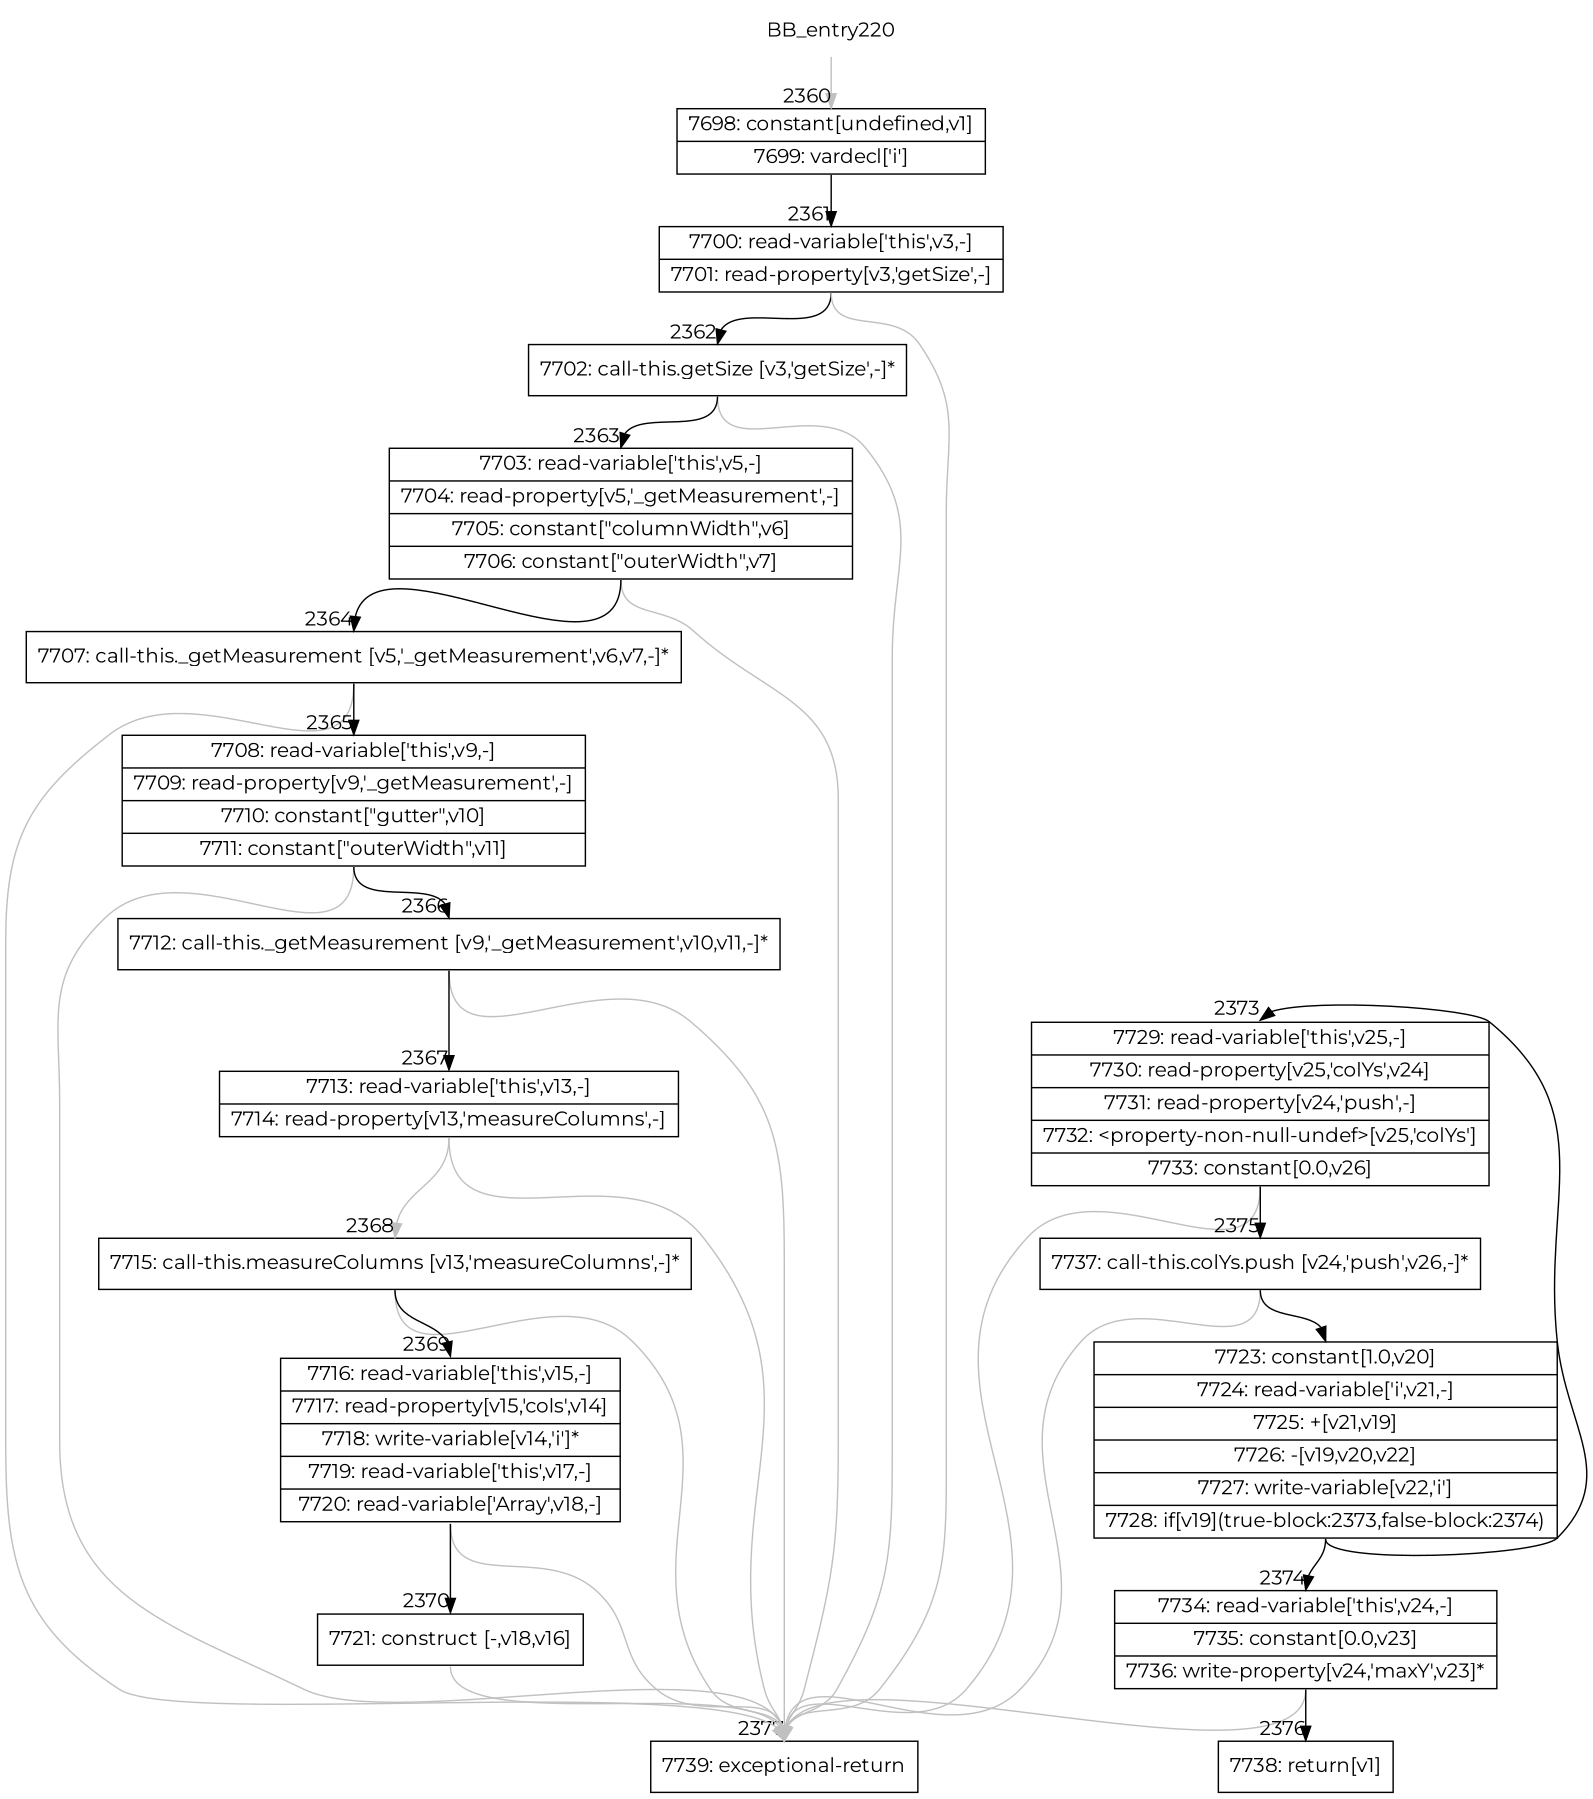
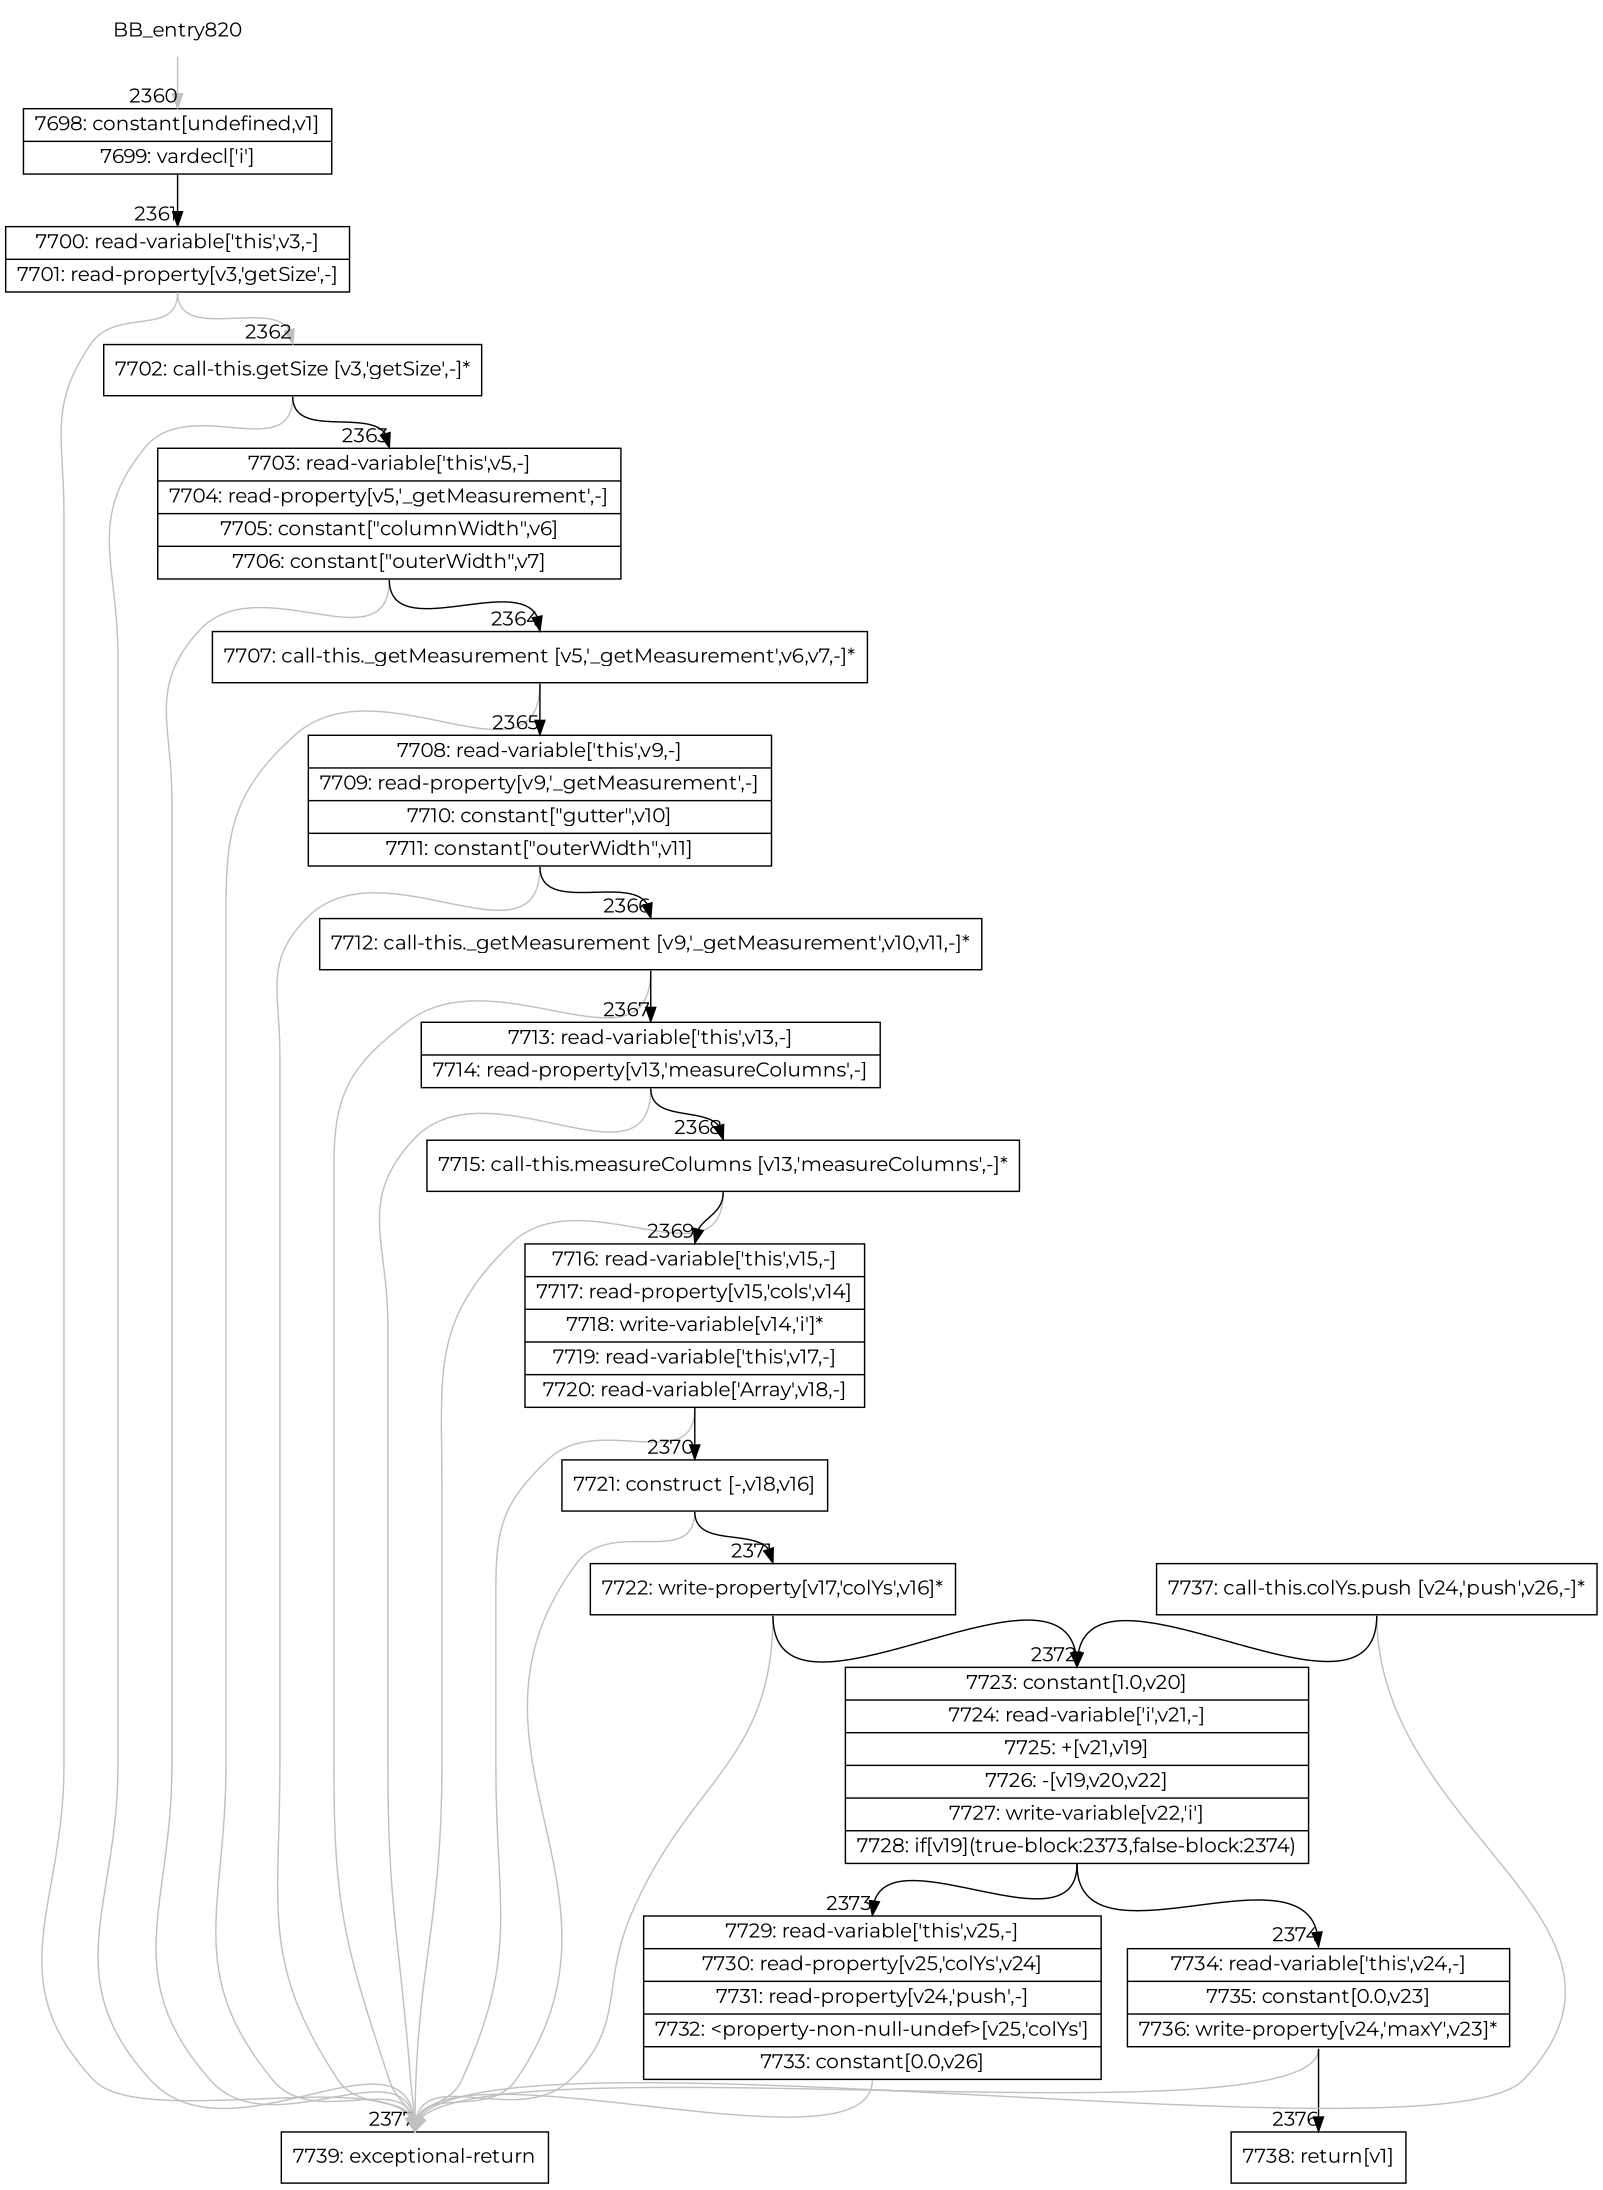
node "BB_entry220": label "BB_entry220" -> "BB_entry820"
edge "7700: read-variable['this',v3,-]" -> "7702: call-this.getSize [v3,'getSize',-]*": color black -> gray
edge "7713: read-variable['this',v13,-]" -> "7715: call-this.measureColumns [v13,'measureColumns',-]*": color gray -> black
edge "7729: read-variable['this',v25,-]" -> "7737: call-this.colYs.push [v24,'push',v26,-]*": removed
node "7722: write-property[v17,'colYs',v16]*": added
